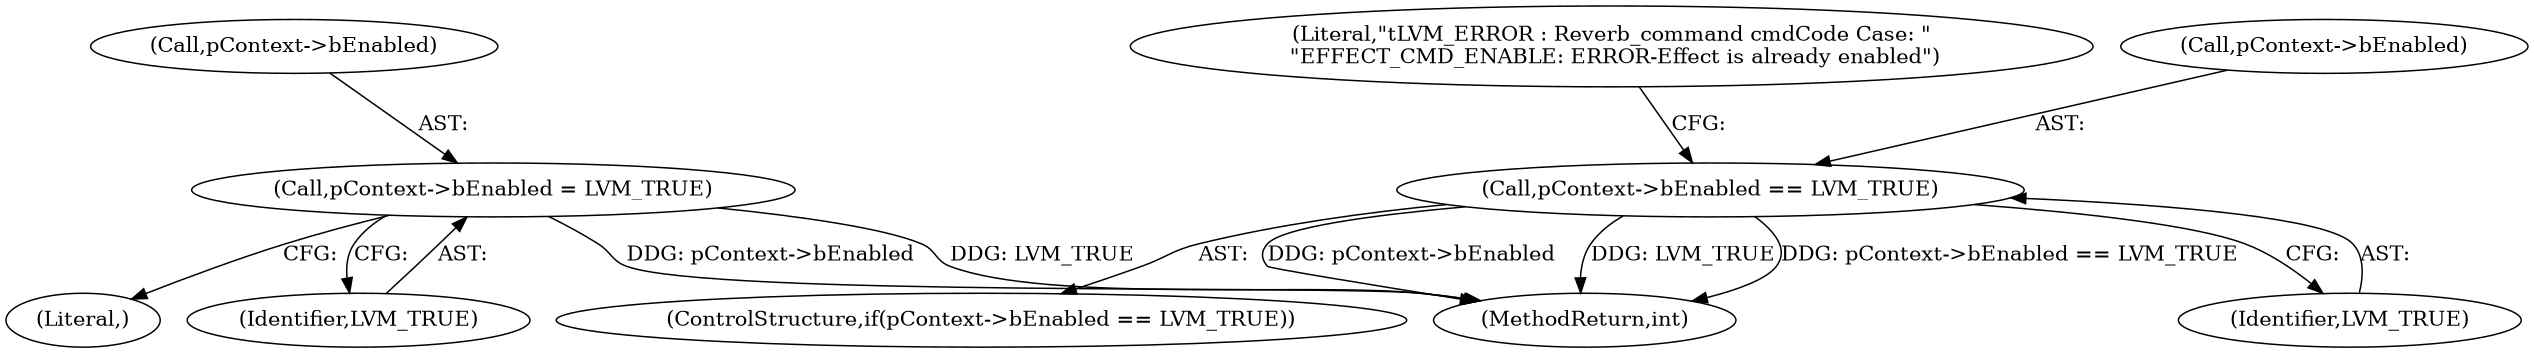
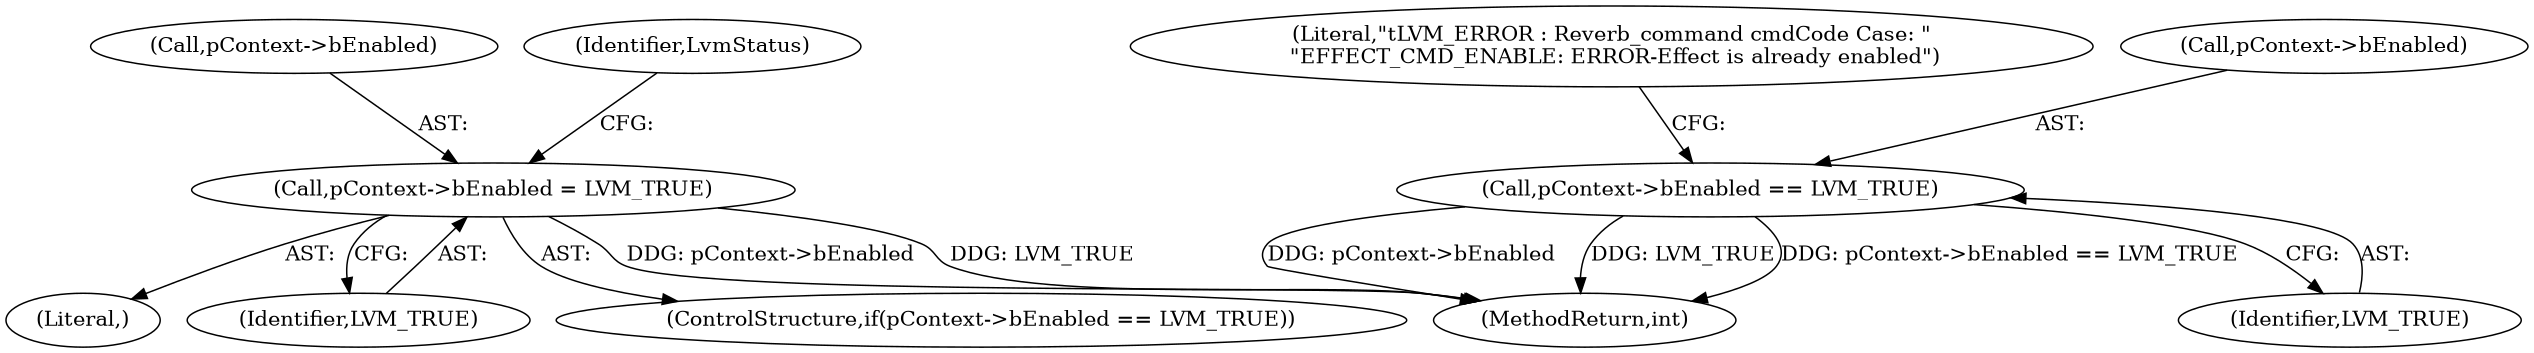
node "(Identifier,LvmStatus)": added
edge "(Call,pContext->bEnabled == LVM_TRUE)" -> "(ControlStructure,if(pContext->bEnabled == LVM_TRUE))": now "(Call,pContext->bEnabled = LVM_TRUE)" -> "(ControlStructure,if(pContext->bEnabled == LVM_TRUE))"
edge "(Call,pContext->bEnabled = LVM_TRUE)" -> "(Literal,)": label "CFG: " -> "AST: "
